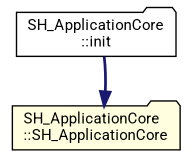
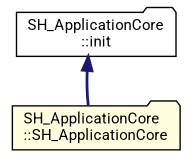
edge "SH_ApplicationCore ::init" -> "SH_ApplicationCore ::SH_ApplicationCore": reversed
